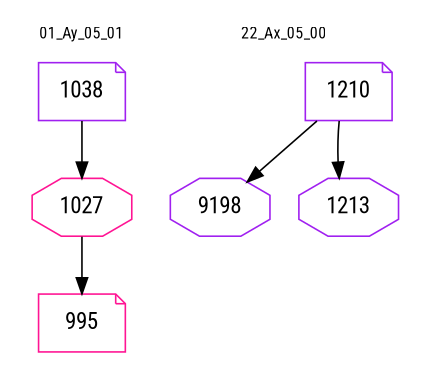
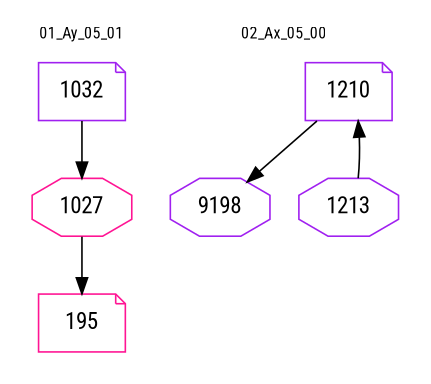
cluster "22_Ax_05_00": label "22_Ax_05_00" -> "02_Ax_05_00"
node "1038": label "1038" -> "1032"
edge "1210" -> "1213": reversed
node "995": label "995" -> "195"
